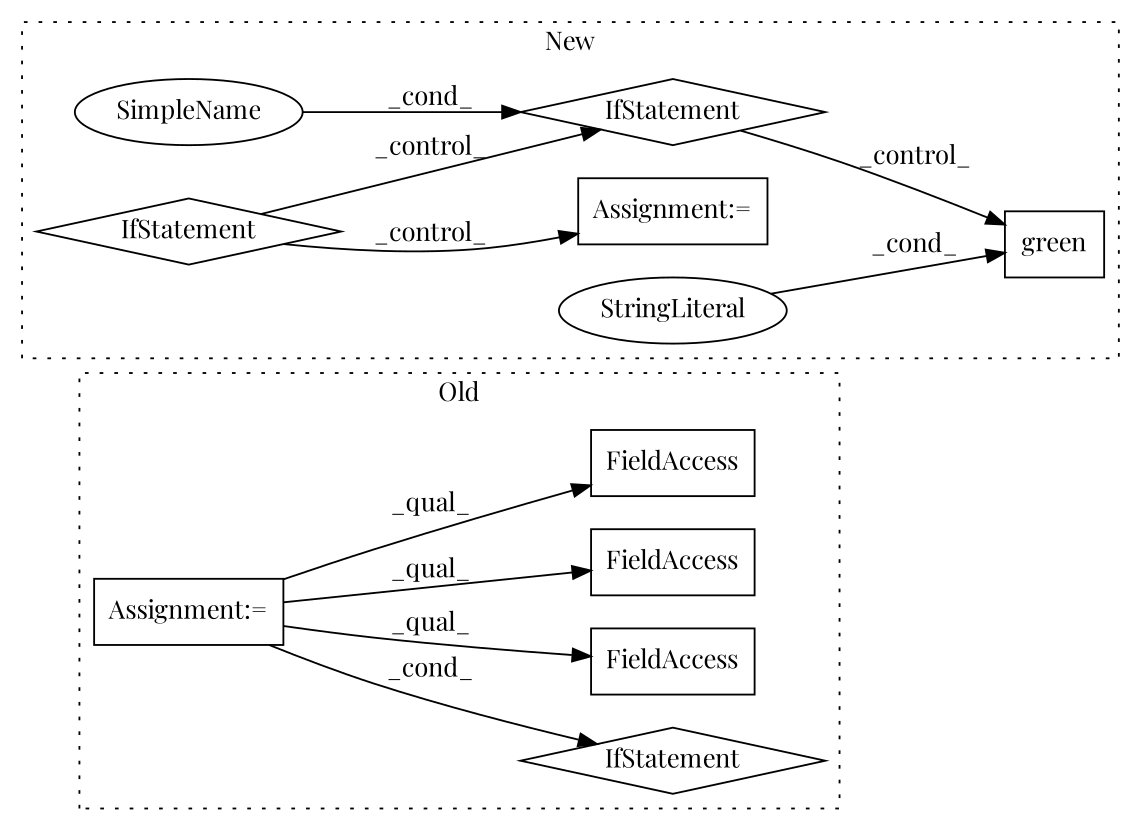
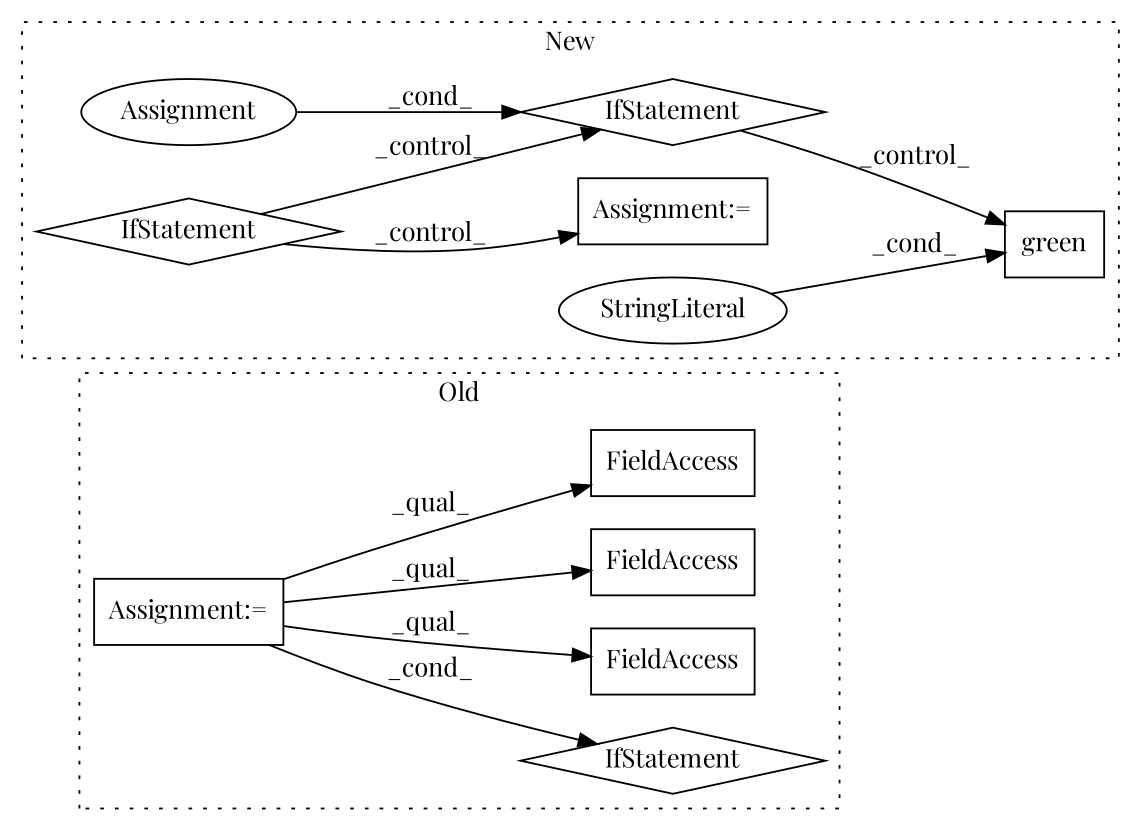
node "SimpleName": label "SimpleName" -> "Assignment"
